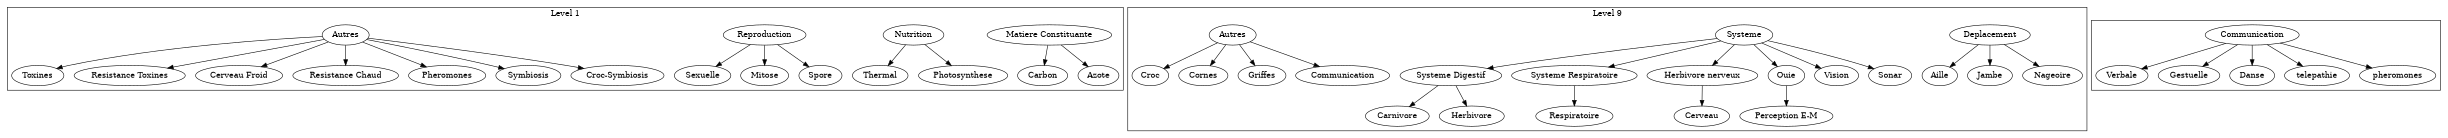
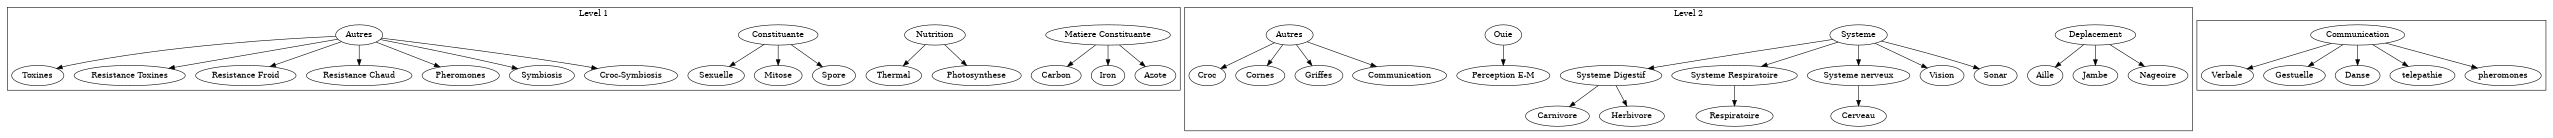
cluster "Level 9": label "Level 9" -> "Level 2"
node "Reproduction": label "Reproduction" -> "Constituante"
edge "Systeme" -> "Ouie": removed
node "Cerveau Froid": label "Cerveau Froid" -> "Resistance Froid"
node "Iron": added
node "Herbivore nerveux": label "Herbivore nerveux" -> "Systeme nerveux"
